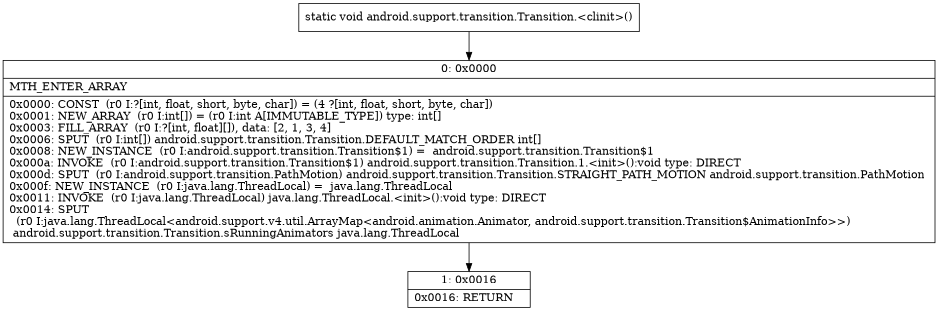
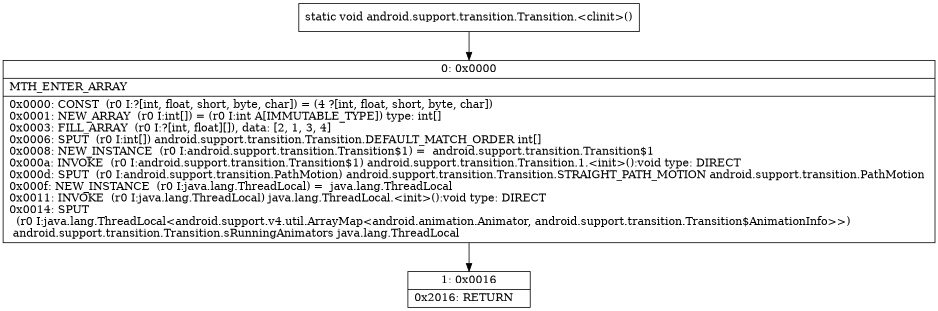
node "1: 0x0016": text "0x0016: RETURN" -> "0x2016: RETURN"
